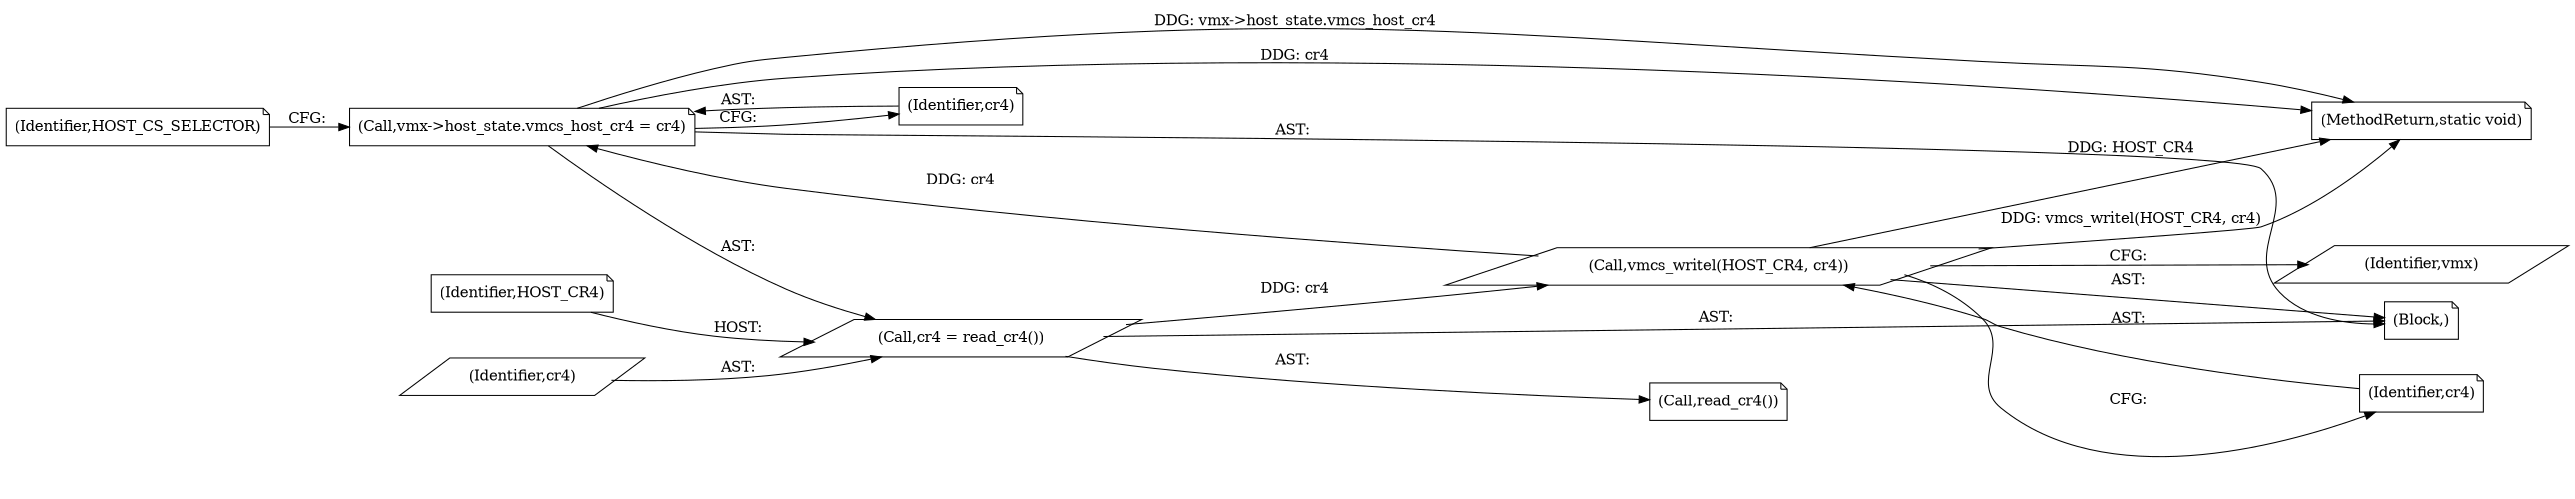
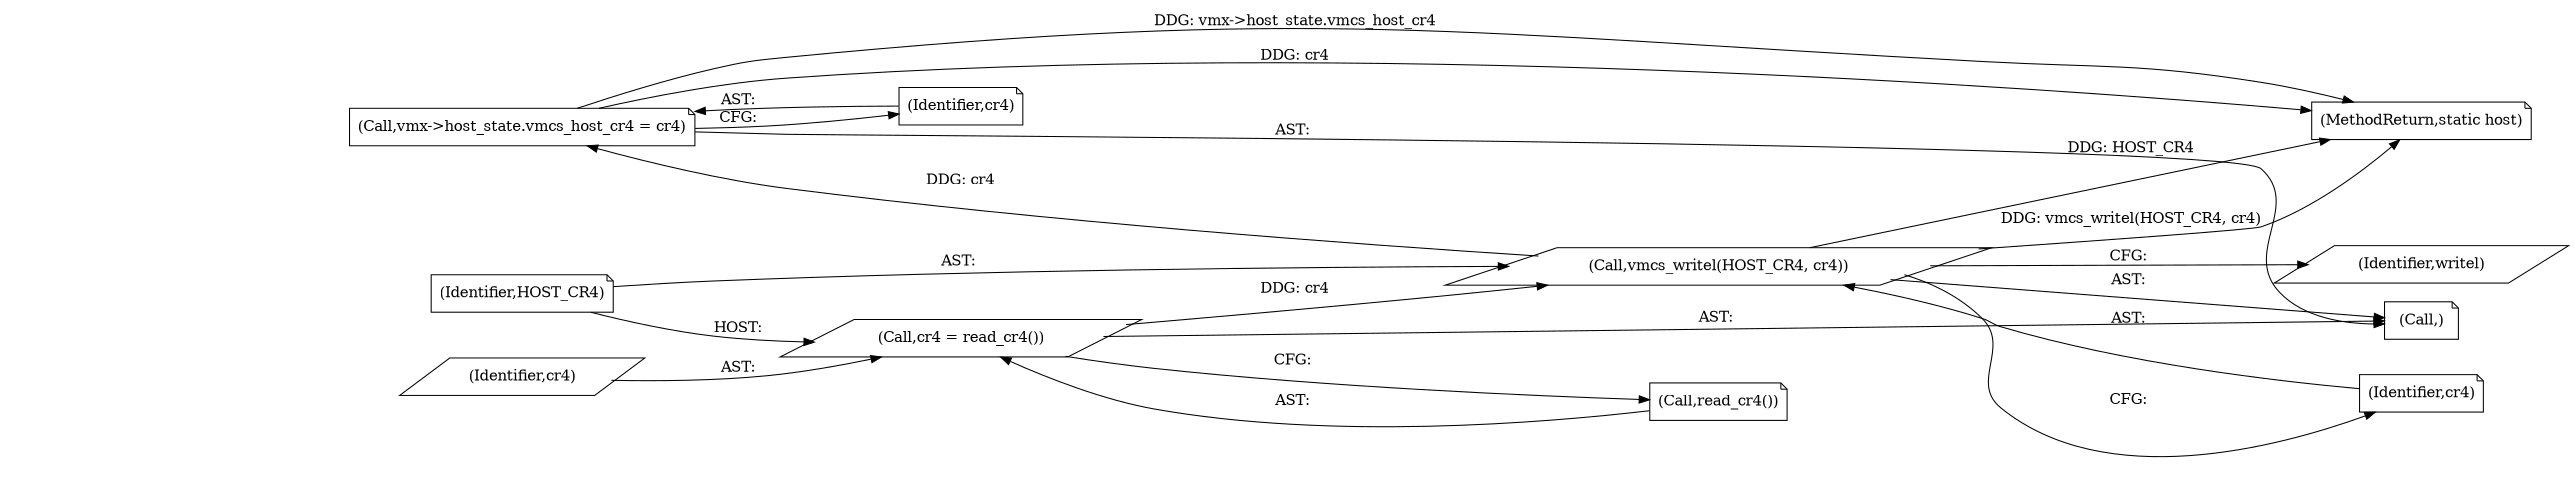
node "(MethodReturn,static void)": label "(MethodReturn,static void)" -> "(MethodReturn,static host)"
node "(Identifier,HOST_CS_SELECTOR)": removed
edge "(Call,vmx->host_state.vmcs_host_cr4 = cr4)" -> "(Call,cr4 = read_cr4())": now "(Call,read_cr4())" -> "(Call,cr4 = read_cr4())"
node "(Identifier,vmx)": label "(Identifier,vmx)" -> "(Identifier,writel)"
edge "(Identifier,HOST_CR4)" -> "(Call,vmcs_writel(HOST_CR4, cr4))": added, label "AST:"
node "(Block,)": label "(Block,)" -> "(Call,)"
edge "(Call,cr4 = read_cr4())" -> "(Call,read_cr4())": label "AST: " -> "CFG: "
